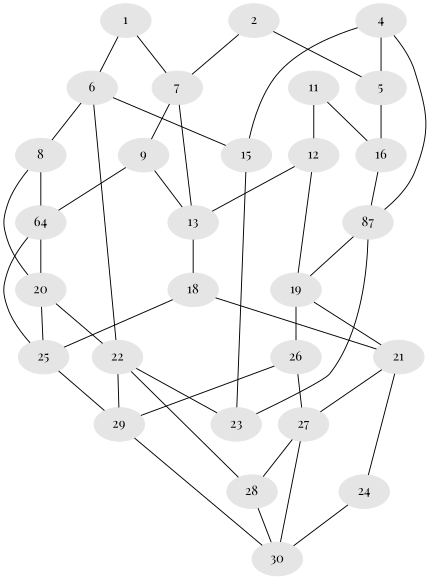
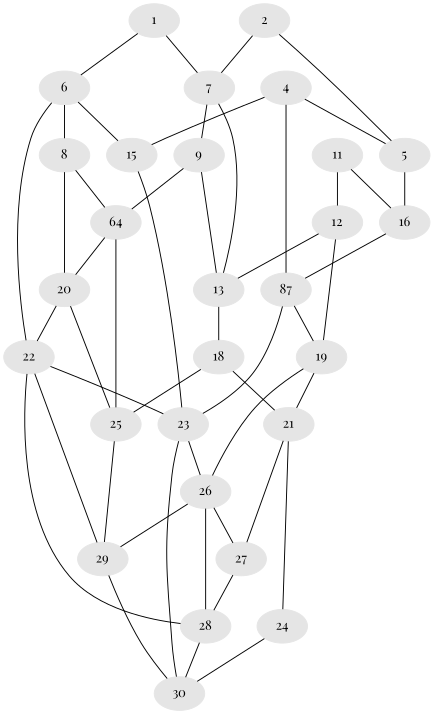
edge "23" -- "26": added
edge "27" -- "30": now "23" -- "30"
edge "26" -- "28": added
